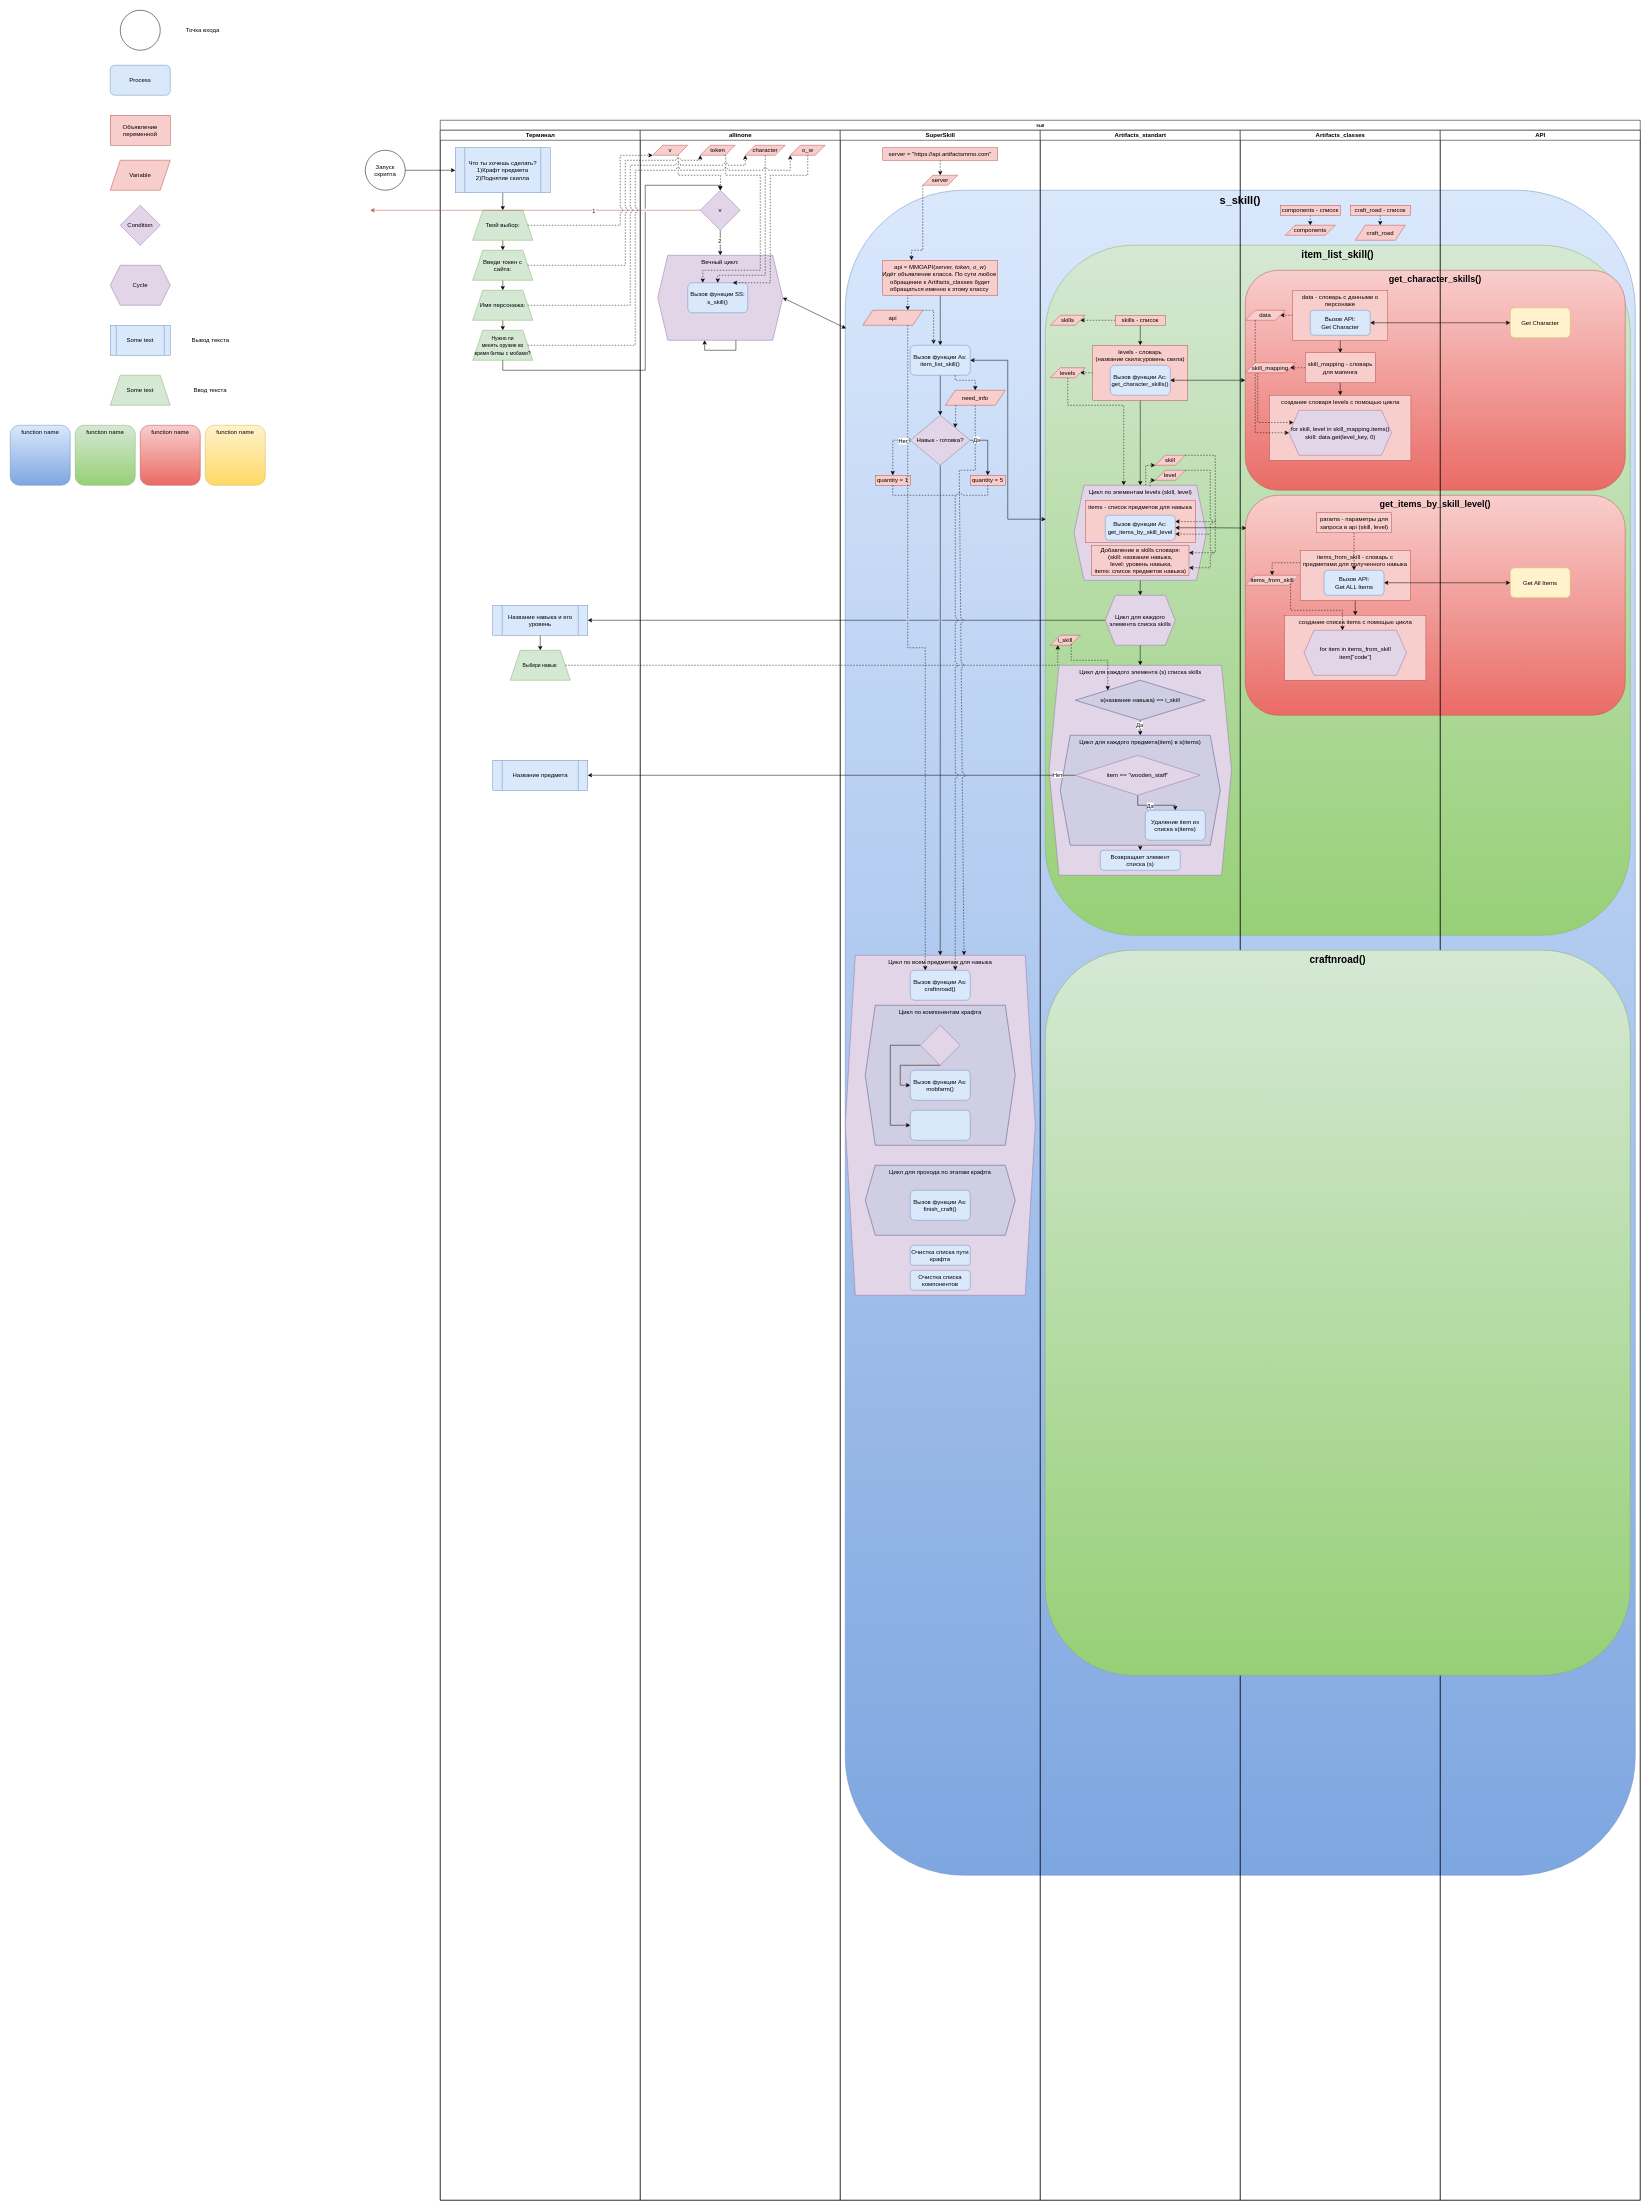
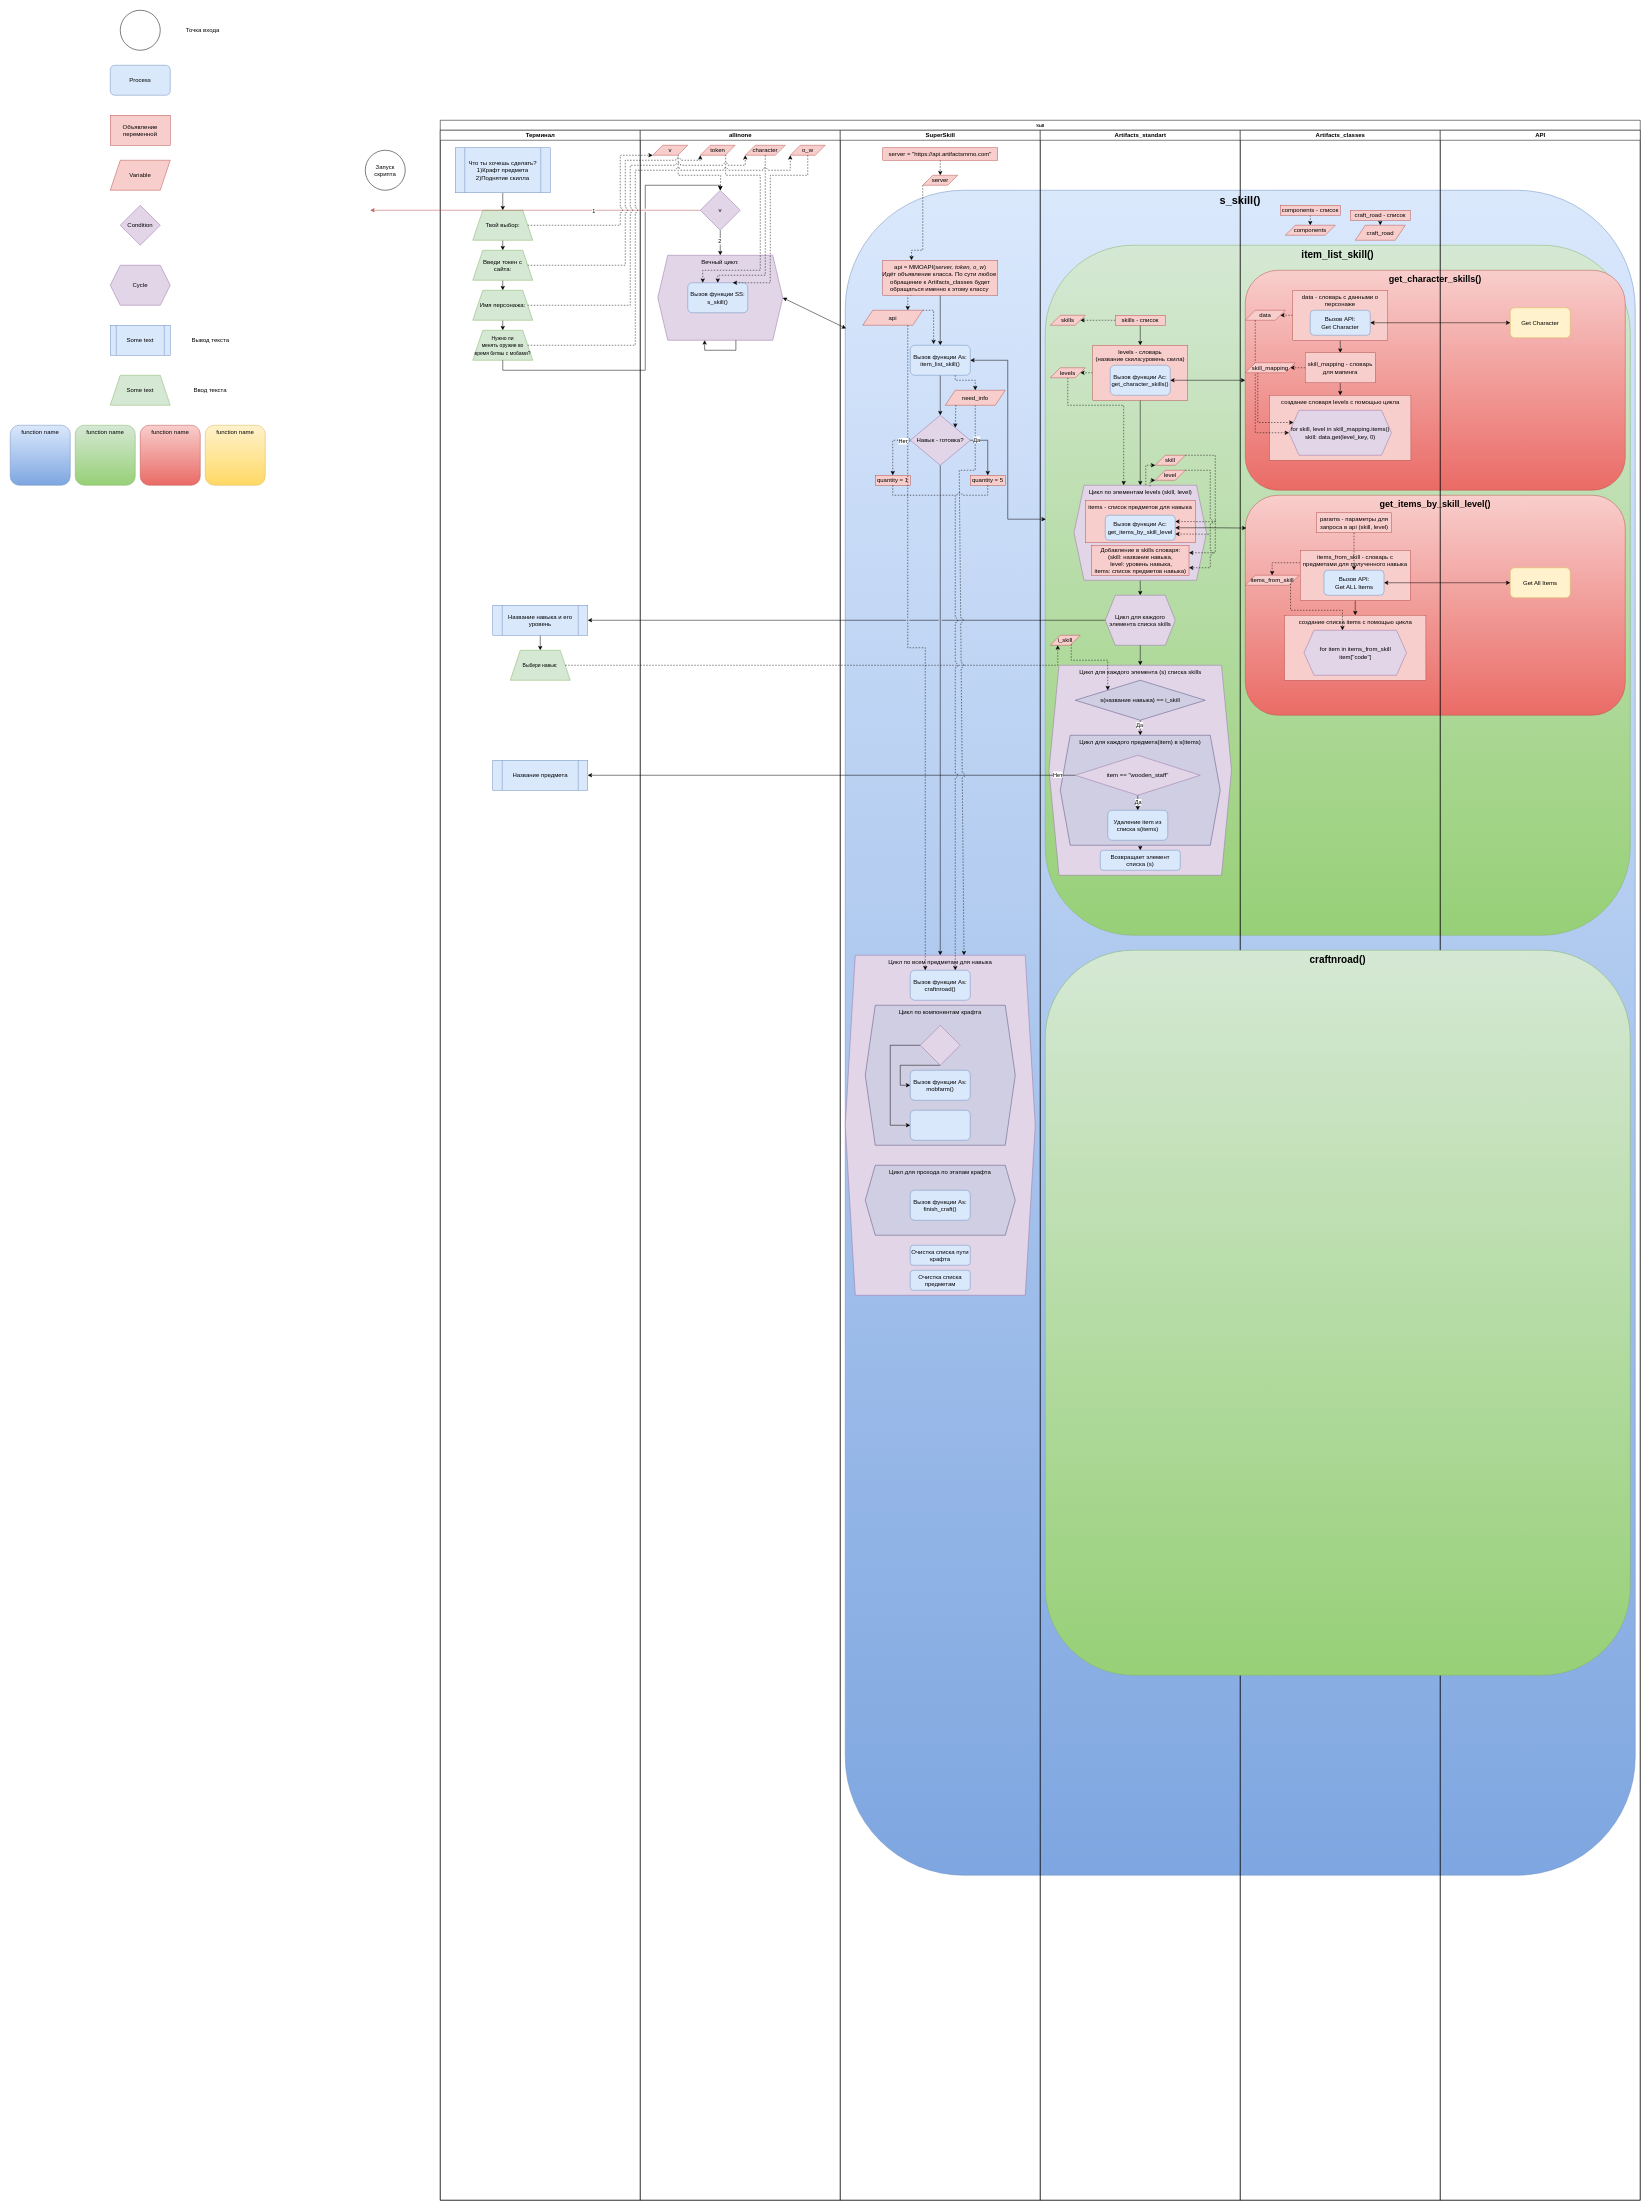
edge "Запуск скрипта" -> "Что ты хочешь сделать? 1)Крафт предмета 2)Поднятие скилла": removed
node "craft_road - список": moved (1380, 210) -> (1380, 215)
node "Удаление item из списка s(items)": moved (1175, 825) -> (1138, 825)
node "Очистка списка компонентов": label "Очистка списка компонентов" -> "Очистка списка предметам"
